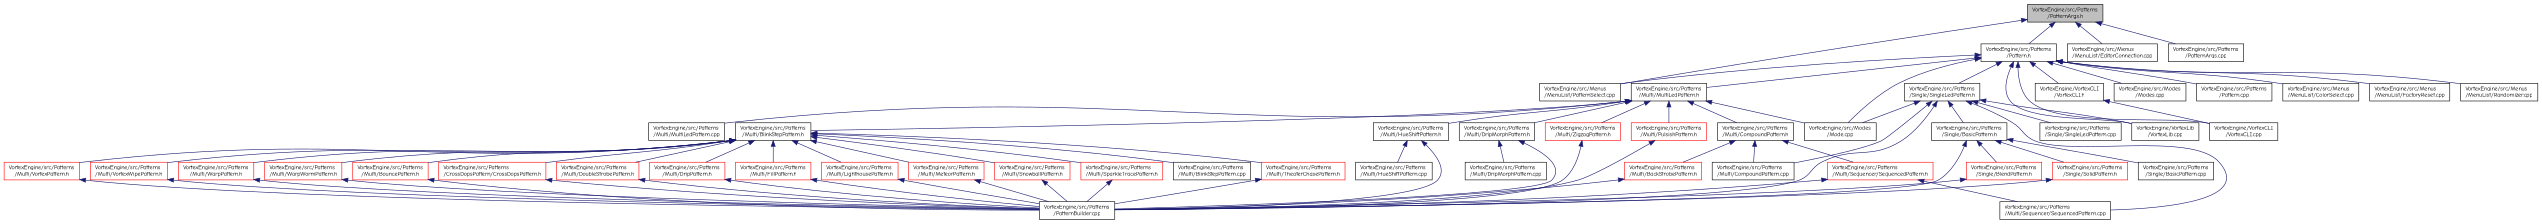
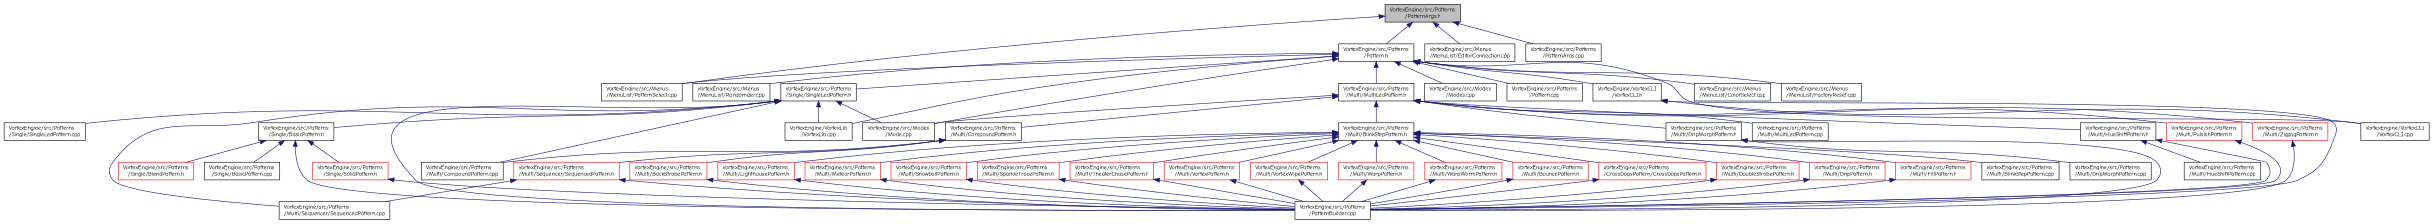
edge "VortexEngine/src/Patterns /PatternBuilder.cpp" -> "VortexEngine/src/Patterns /Single/BlendPattern.h": now "VortexEngine/src/Patterns /PatternBuilder.cpp" -> "VortexEngine/VortexCLI /VortexCLI.h"
